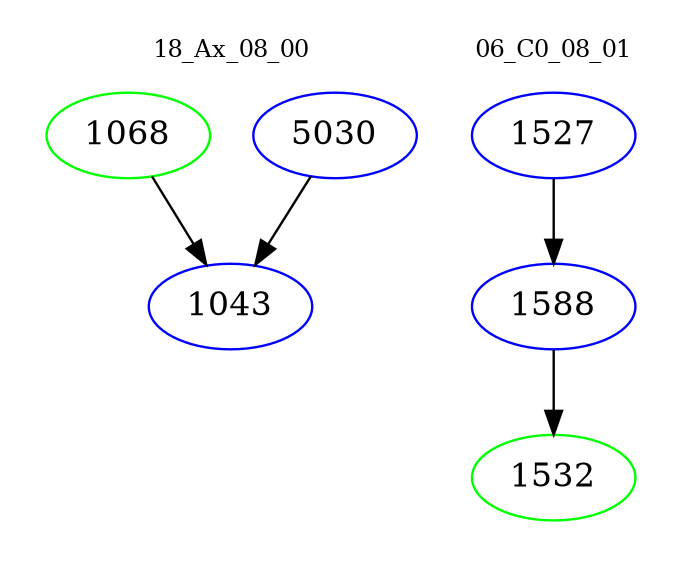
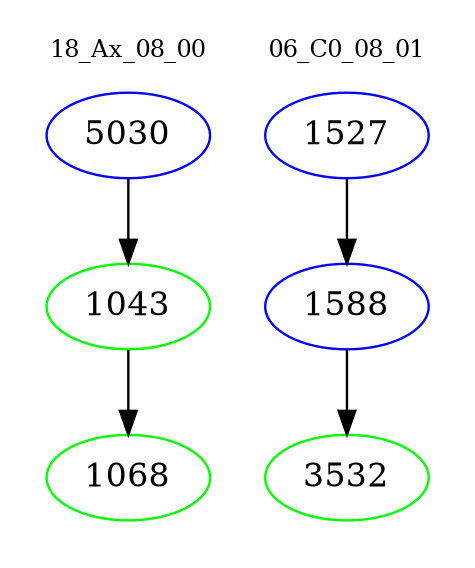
edge "1068" -> "1043": reversed
node "1043": color blue -> green
node "1532": label "1532" -> "3532"
